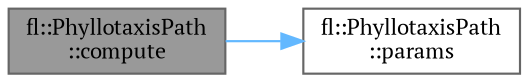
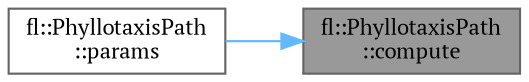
edge "fl::PhyllotaxisPath ::compute" -> "fl::PhyllotaxisPath ::params": reversed
